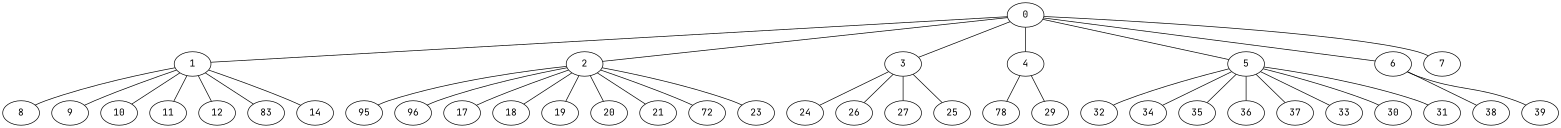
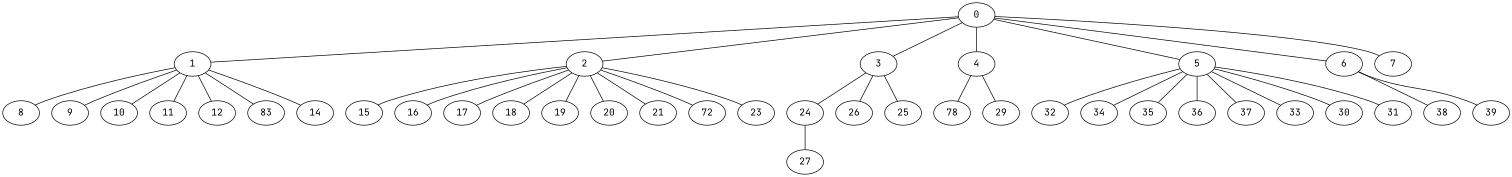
edge "3" -- "27": now "24" -- "27"
node "95": label "95" -> "15"
node "96": label "96" -> "16"
